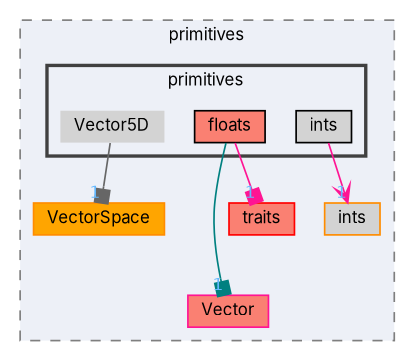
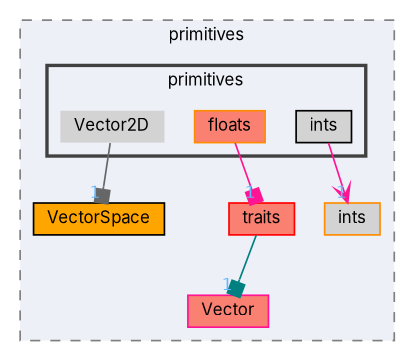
node "Vector5D": label "Vector5D" -> "Vector2D"
node "floats": color black -> darkorange
edge "floats" -> "Vector": now "traits" -> "Vector"
node "VectorSpace": color darkorange -> black
